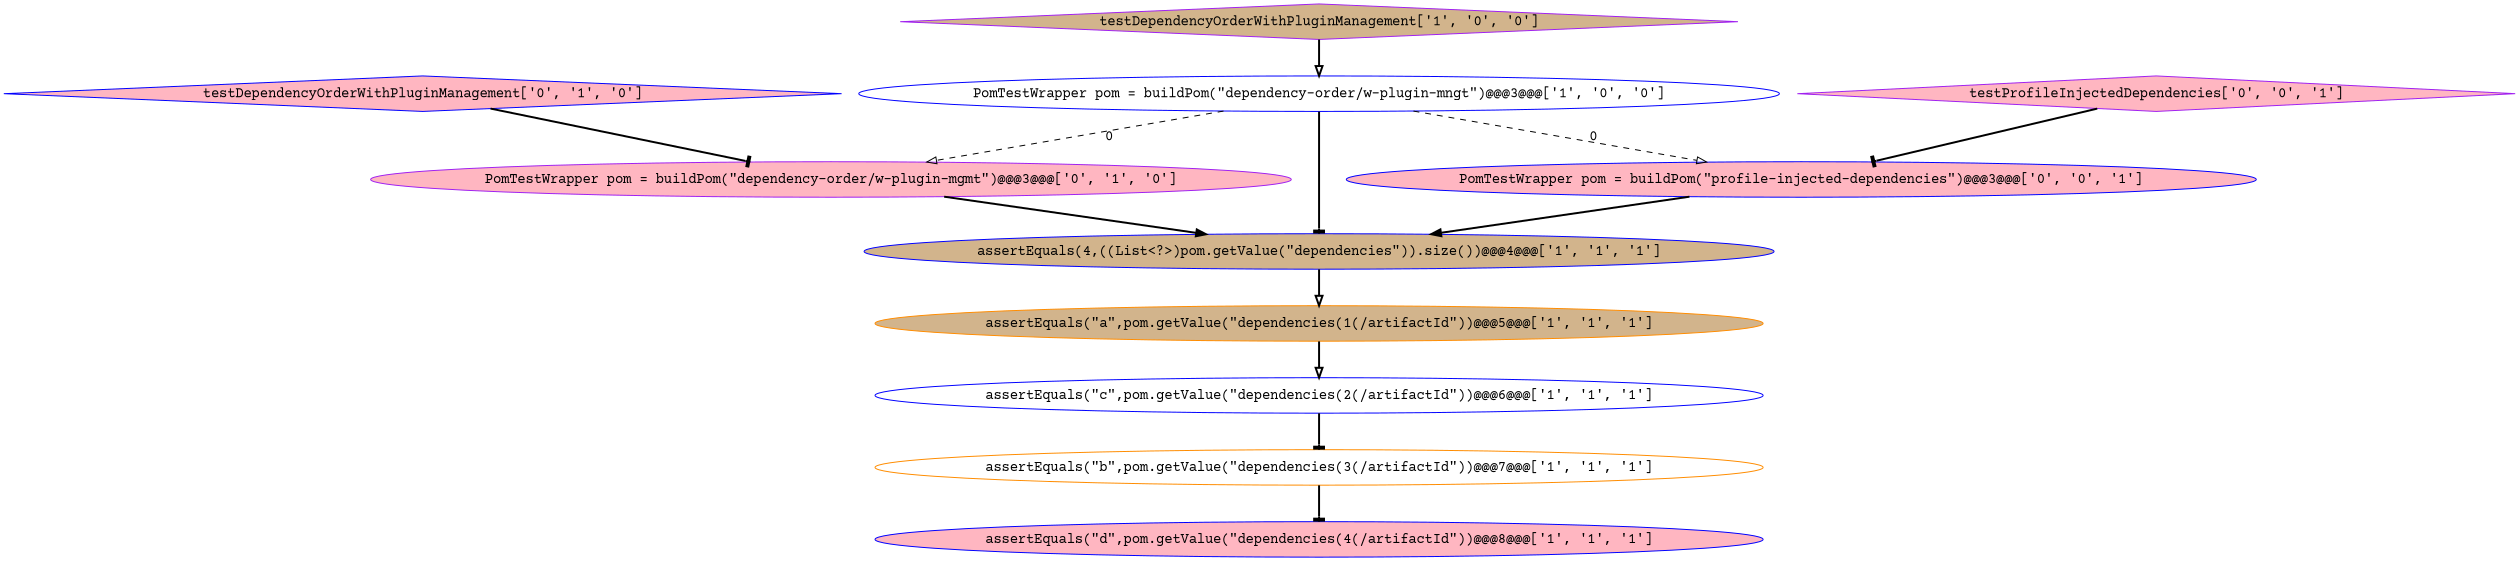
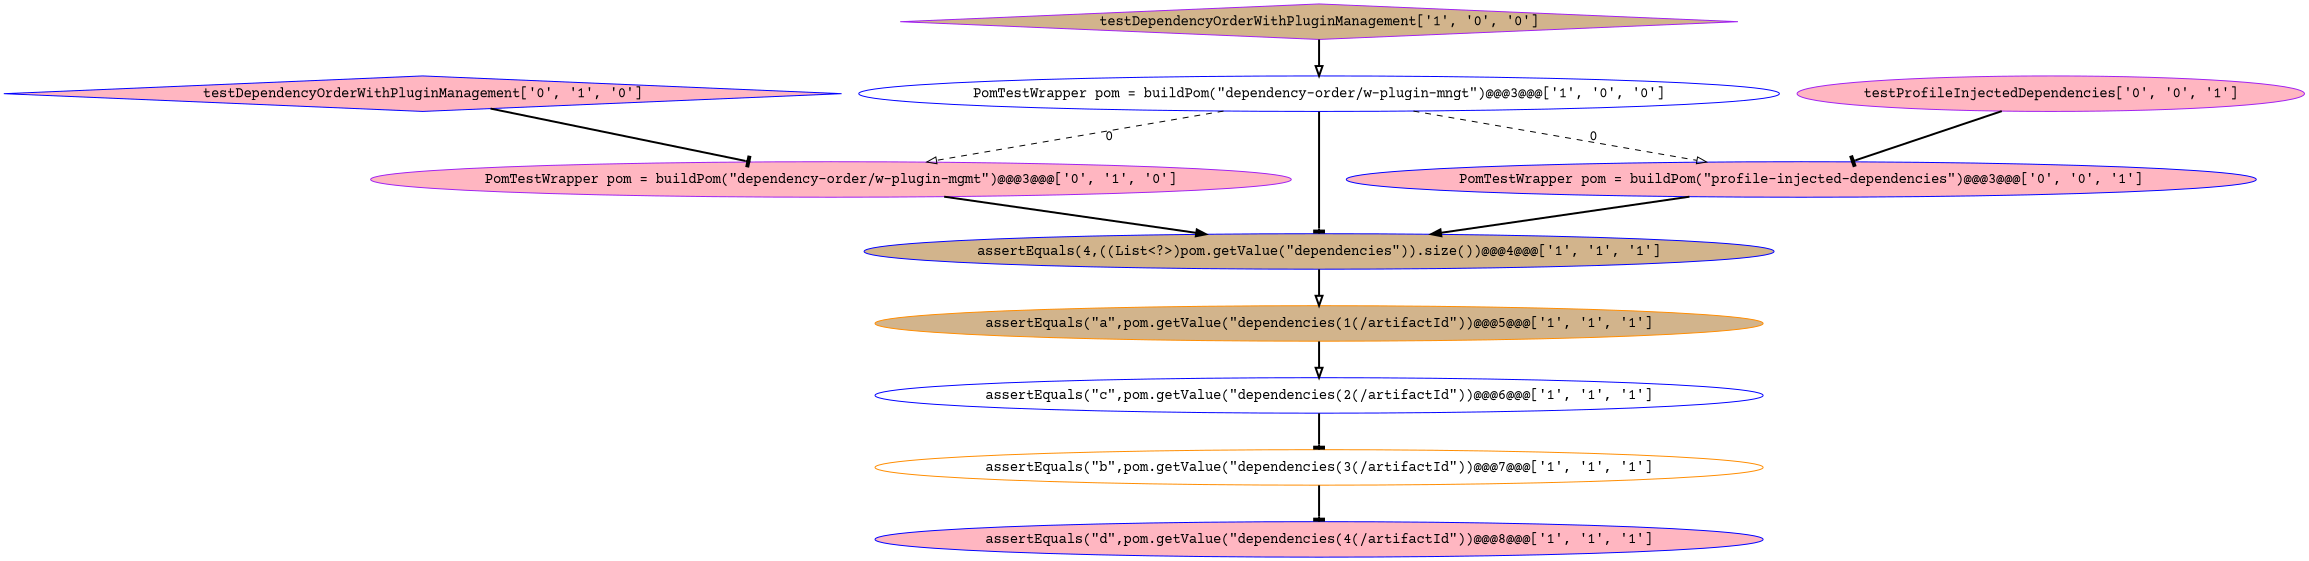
node "testProfileInjectedDependencies['0', '0', '1']": shape diamond -> ellipse
